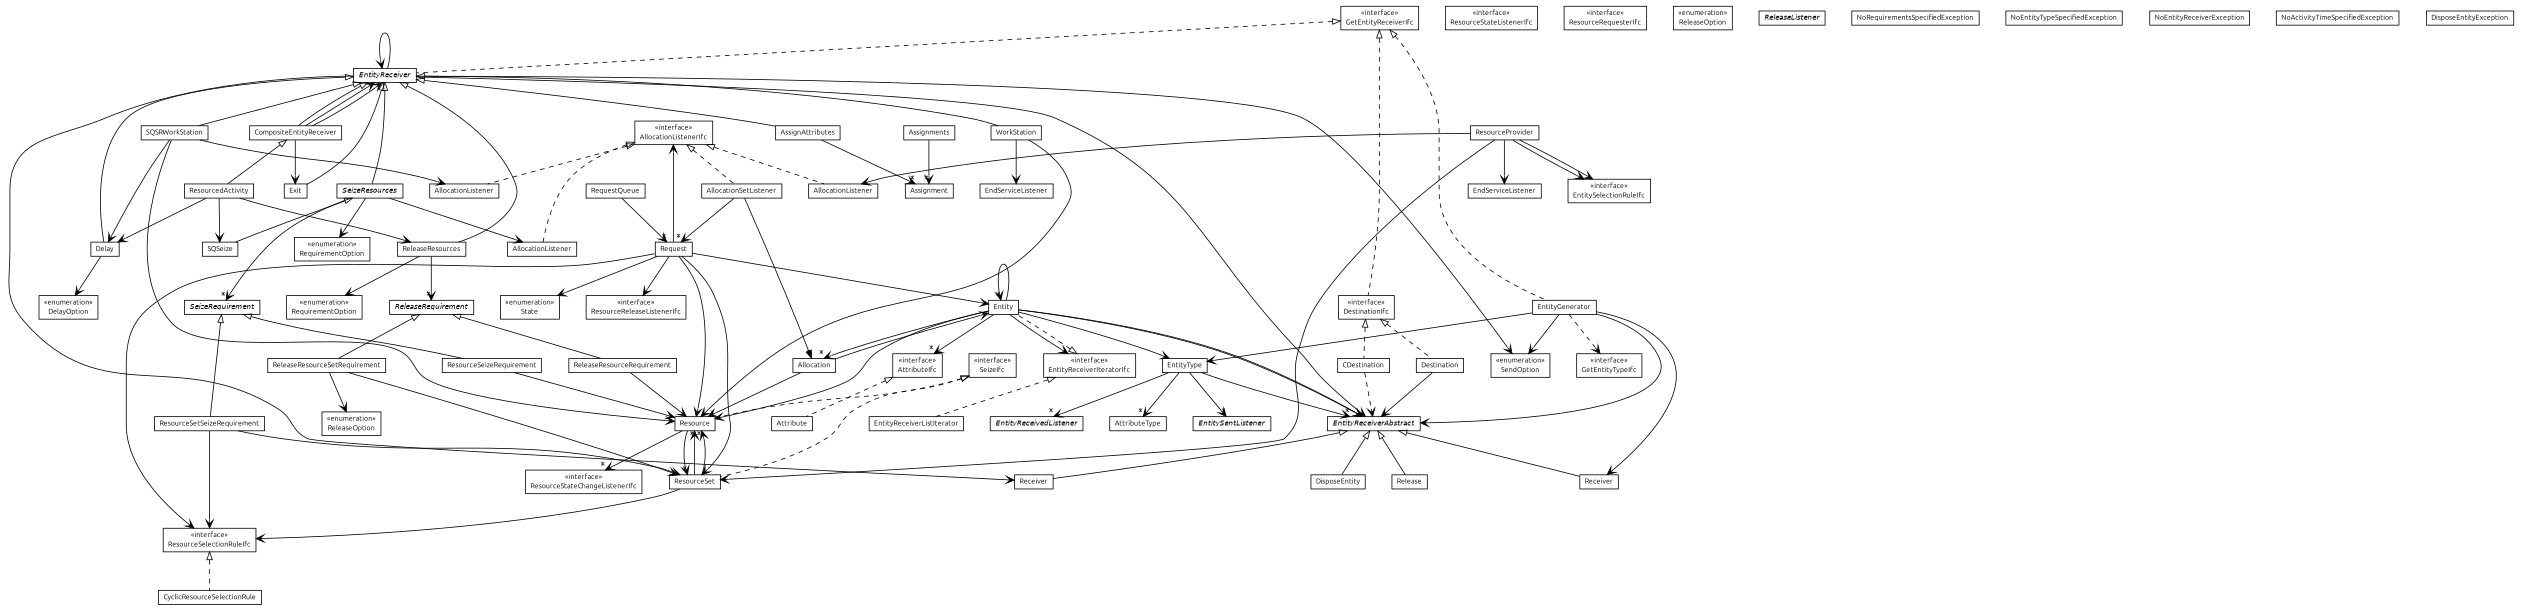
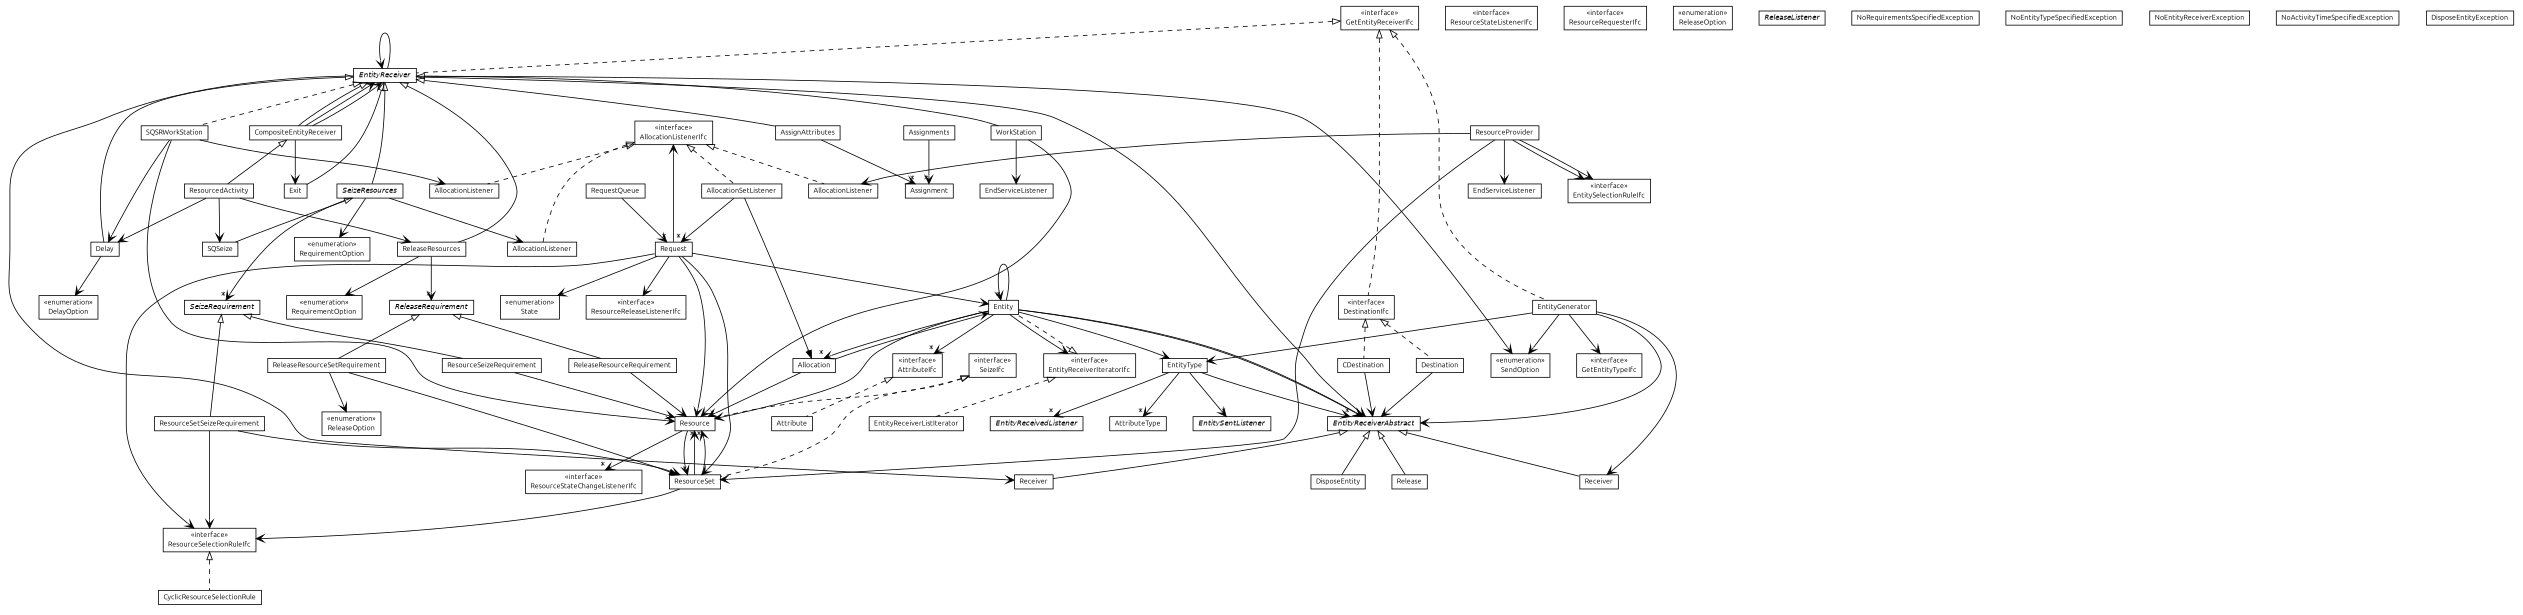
edge "SQSRWorkStation" -> "EntityReceiver": style solid -> dashed
edge "EntityGenerator" -> "GetEntityTypeIfc": style dashed -> solid
edge "CDestination" -> "EntityReceiverAbstract": style dashed -> solid
edge "ReleaseResourceSetRequirement" -> "ResourceSet": arrowhead open -> normal
